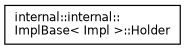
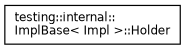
node "internal::internal:: ImplBase< Impl >::Holder": label "internal::internal:: ImplBase< Impl >::Holder" -> "testing::internal:: ImplBase< Impl >::Holder"
